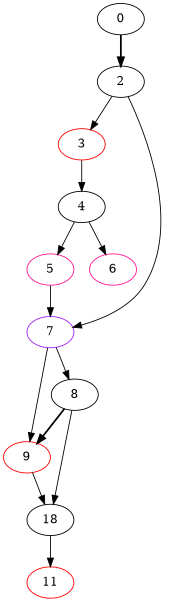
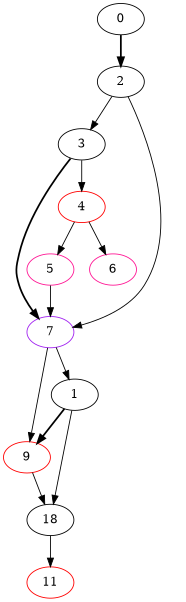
node "3": color red -> black
node "4": color black -> red
edge "3" -> "7": added
node "8": label "8" -> "1"
